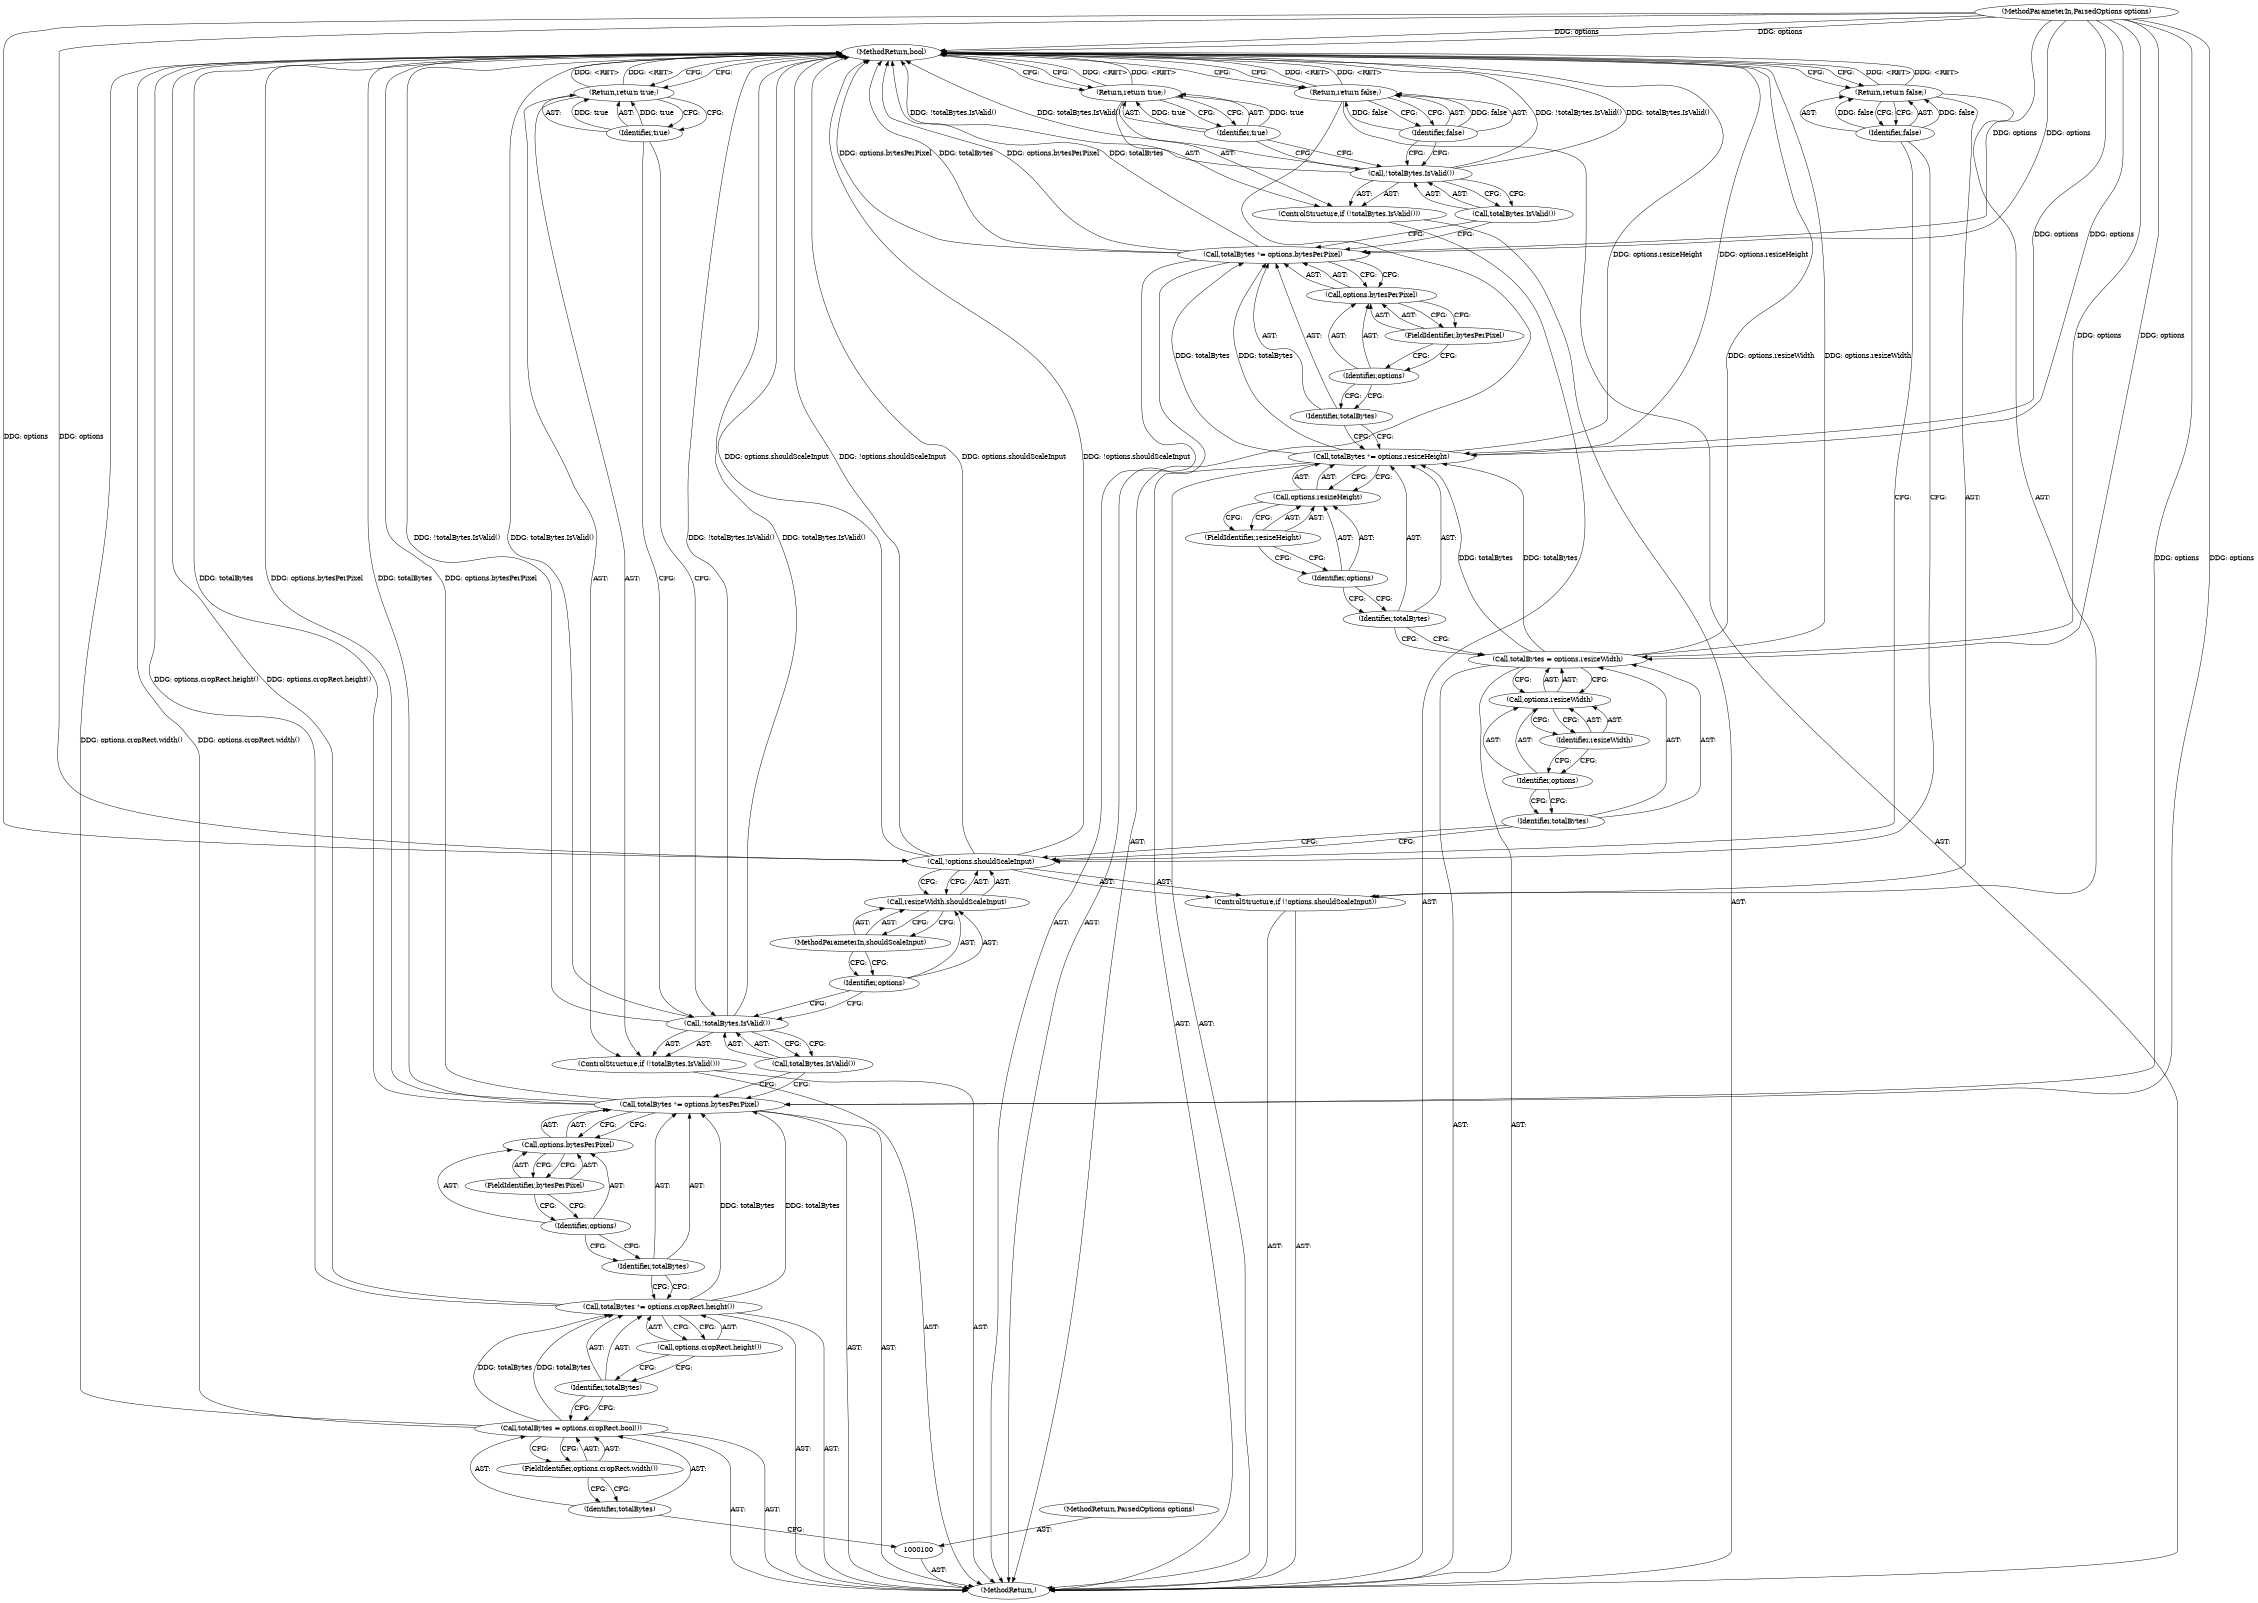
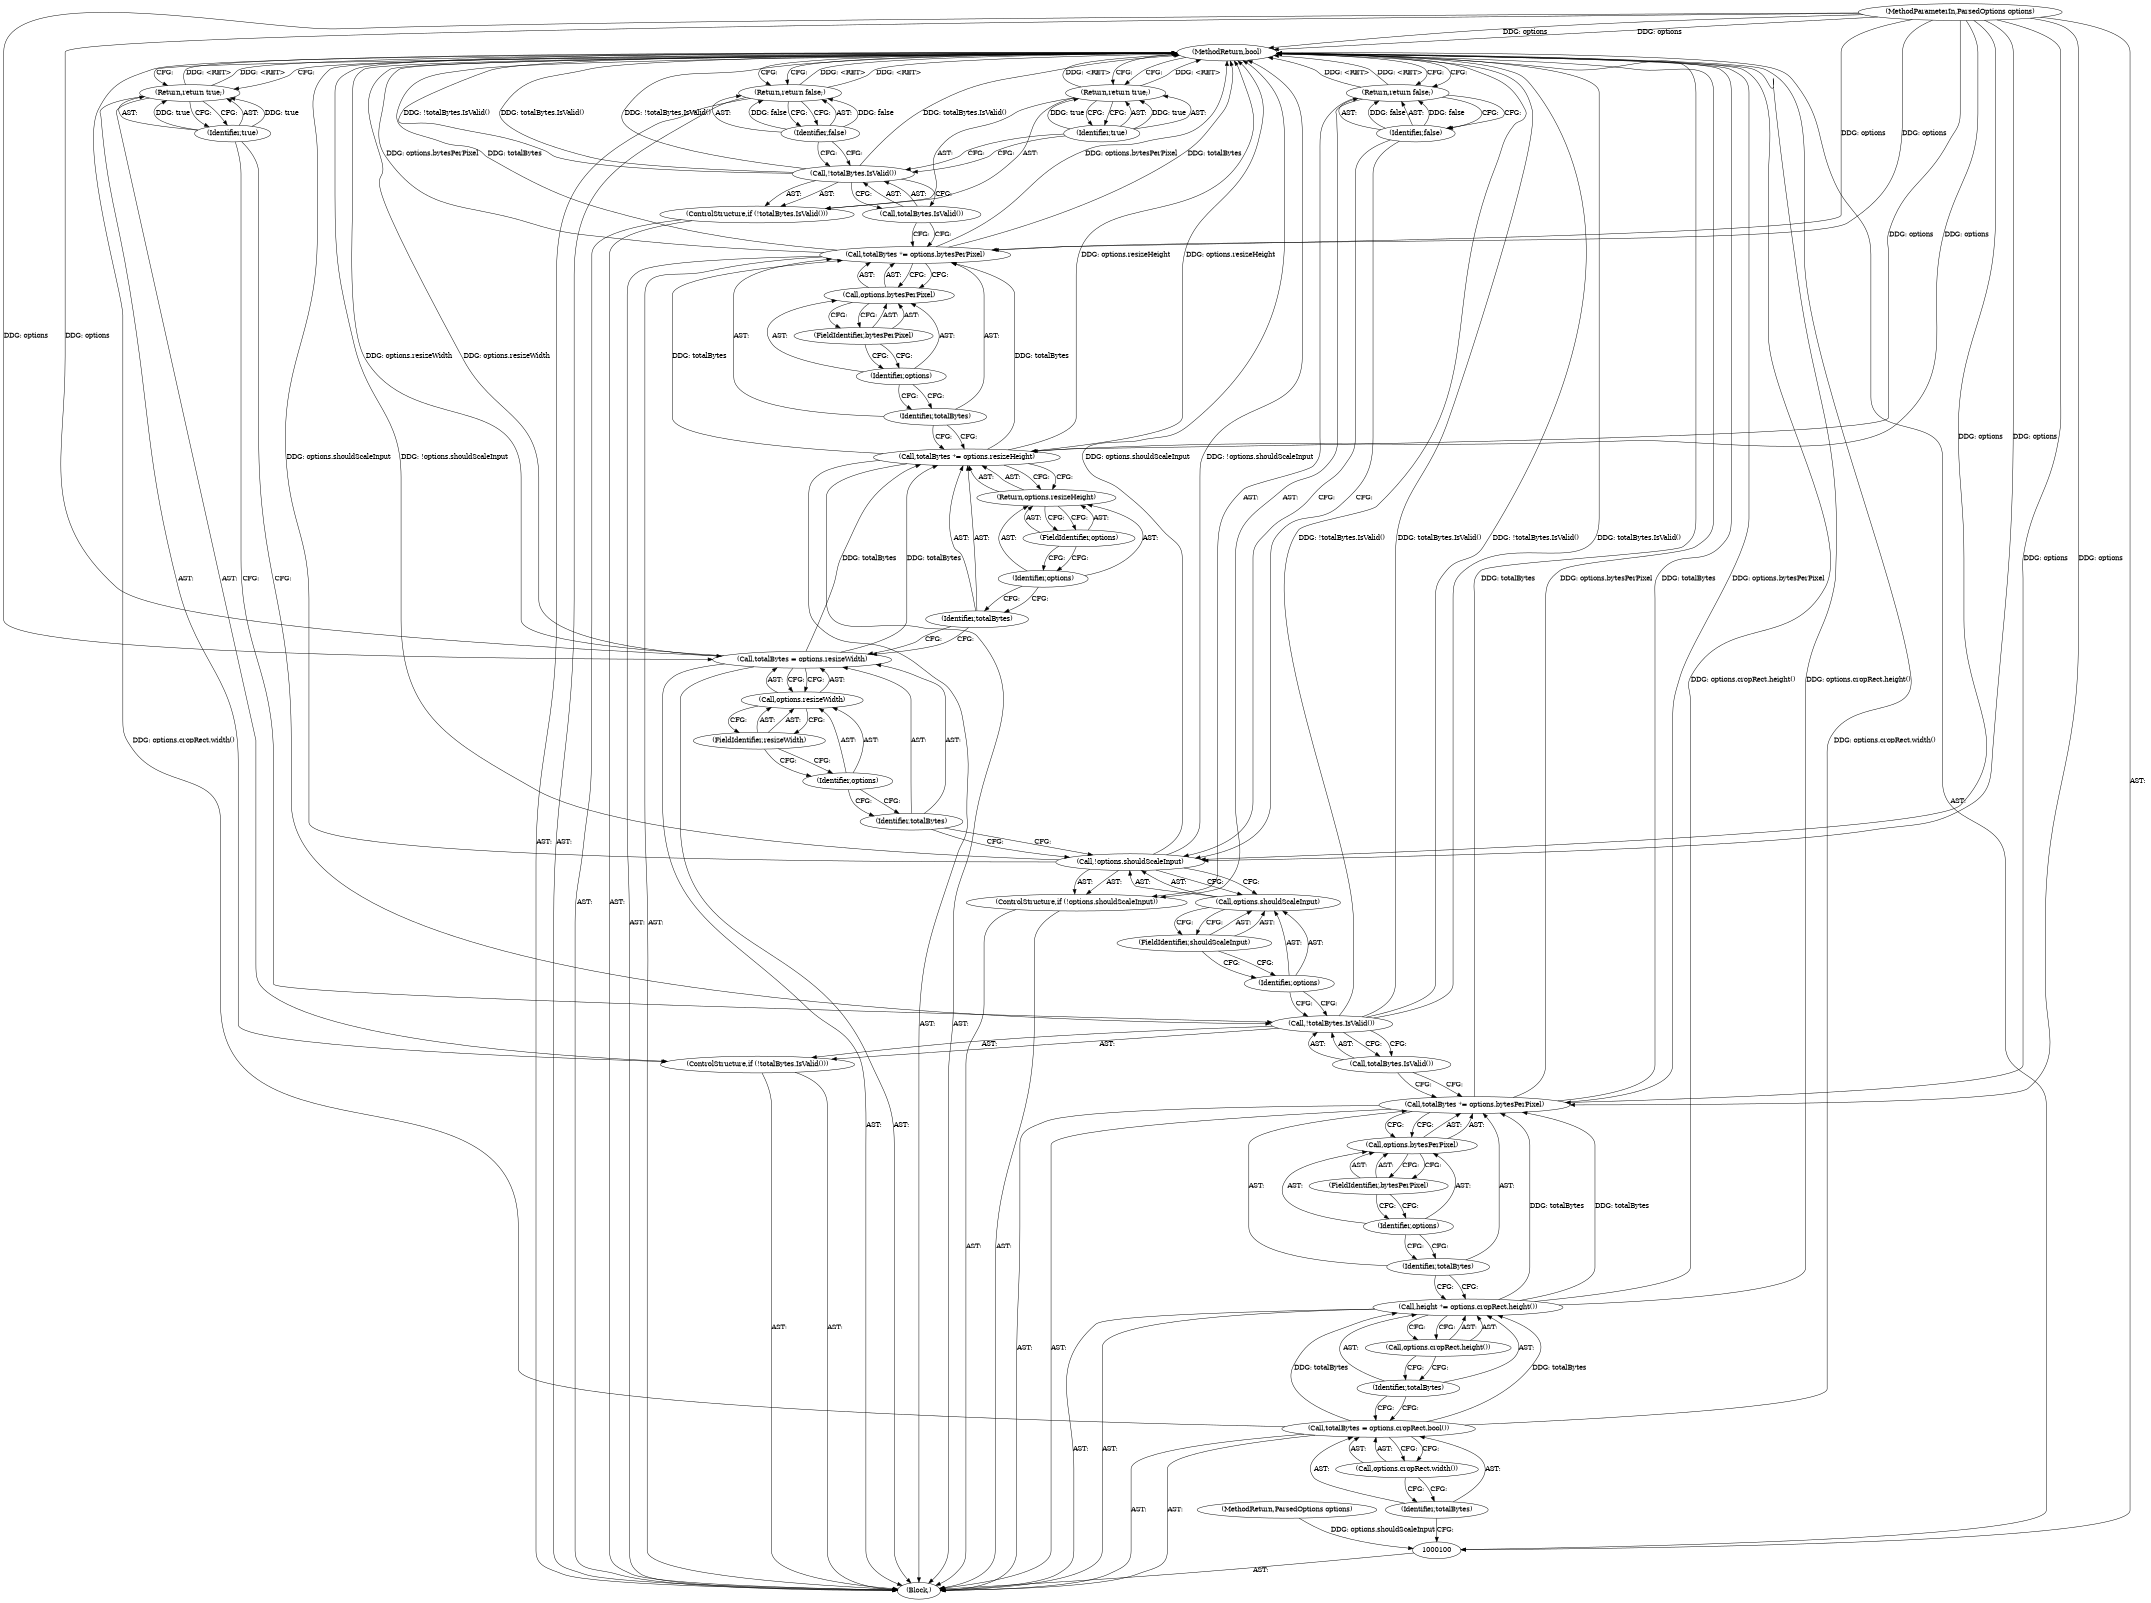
node "(Call,options.resizeHeight)": label "(Call,options.resizeHeight)" -> "(Return,options.resizeHeight)"
node "(FieldIdentifier,resizeHeight)": label "(FieldIdentifier,resizeHeight)" -> "(FieldIdentifier,options)"
node "(Identifier,resizeWidth)": label "(Identifier,resizeWidth)" -> "(FieldIdentifier,resizeWidth)"
edge "(MethodReturn,bool)" -> "1000100": added, label "AST:"
node "(Call,resizeWidth.shouldScaleInput)": label "(Call,resizeWidth.shouldScaleInput)" -> "(Call,options.shouldScaleInput)"
node "(MethodParameterIn,shouldScaleInput)": label "(MethodParameterIn,shouldScaleInput)" -> "(FieldIdentifier,shouldScaleInput)"
edge "(MethodParameterIn,ParsedOptions options)" -> "1000100": added, label "AST:"
node "(Call,totalBytes *= options.cropRect.height())": label "(Call,totalBytes *= options.cropRect.height())" -> "(Call,height *= options.cropRect.height())"
node "(FieldIdentifier,options.cropRect.width())": label "(FieldIdentifier,options.cropRect.width())" -> "(Call,options.cropRect.width())"
edge "(MethodReturn,ParsedOptions options)" -> "1000100": label "AST: " -> "DDG: options.shouldScaleInput"
node "(MethodReturn,)": label "(MethodReturn,)" -> "(Block,)"
